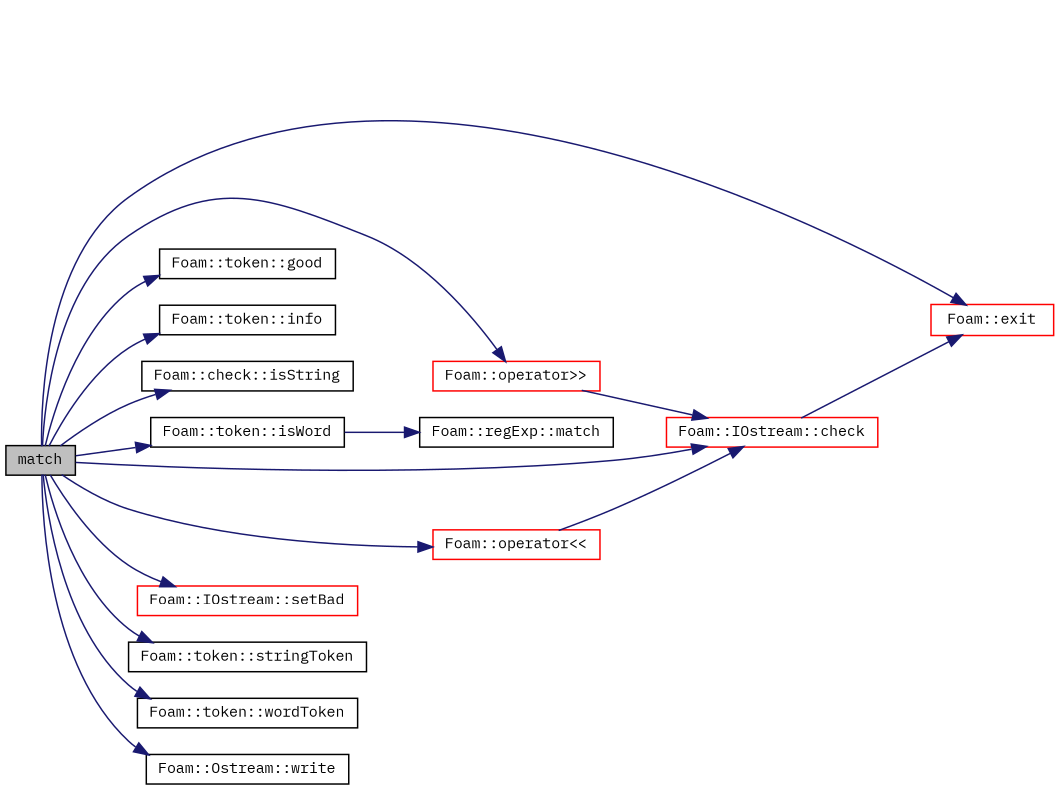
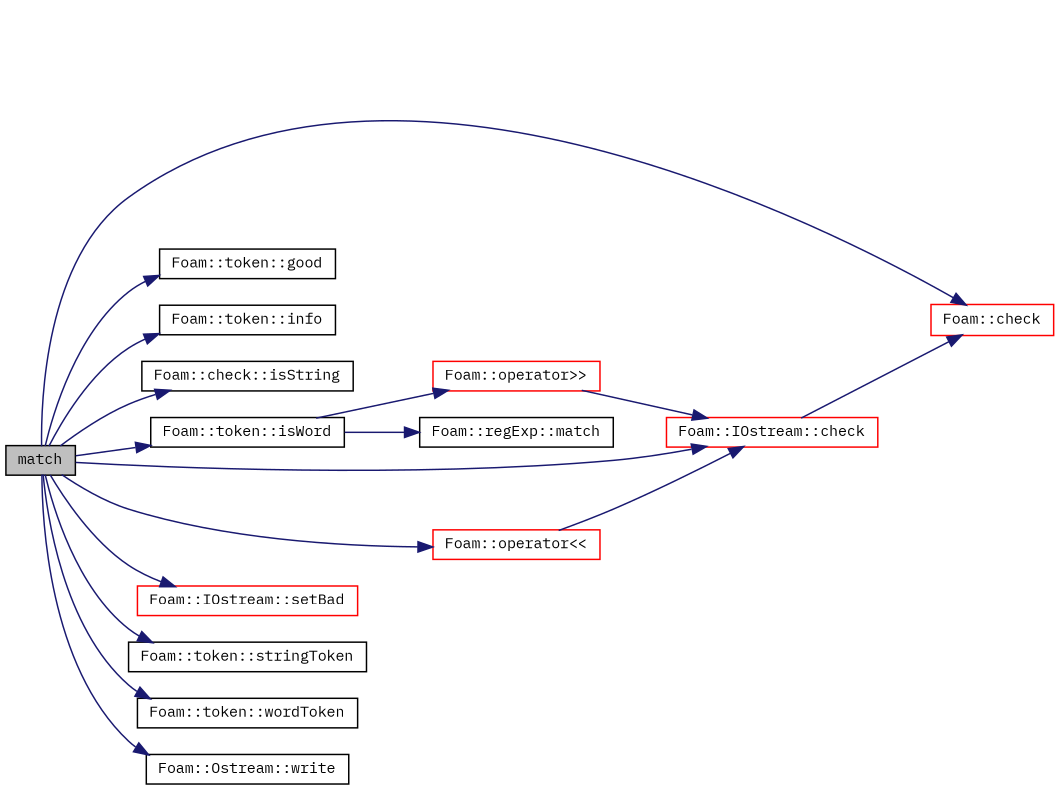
edge "match" -> "Foam::operator>>": now "Foam::token::isWord" -> "Foam::operator>>"
node "Foam::exit": label "Foam::exit" -> "Foam::check"
